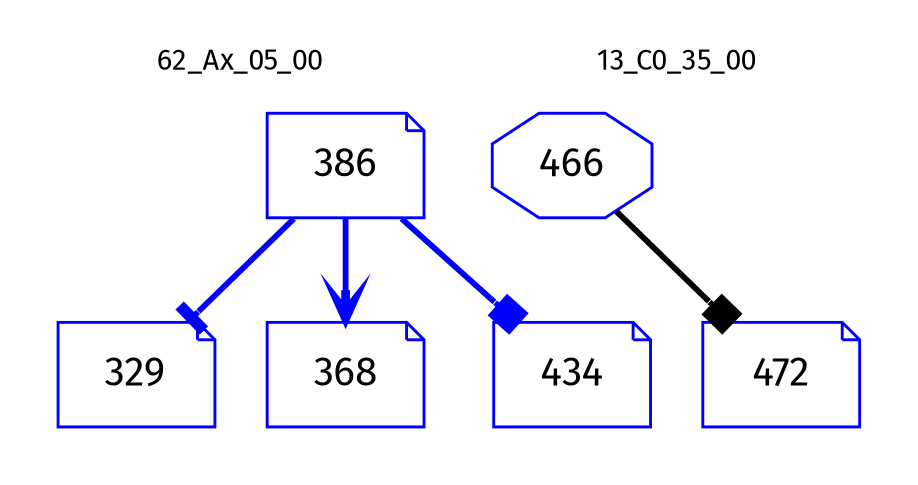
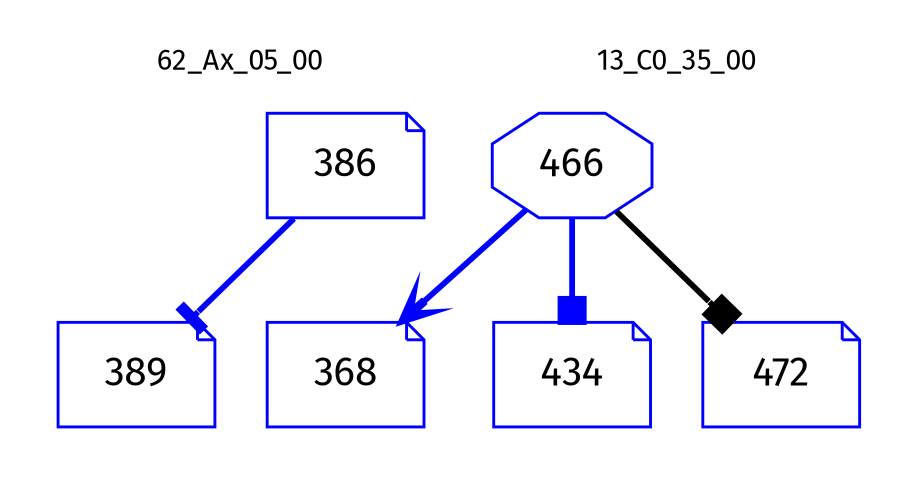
edge "386" -> "434": now "466" -> "434"
edge "386" -> "368": now "466" -> "368"
node "329": label "329" -> "389"
